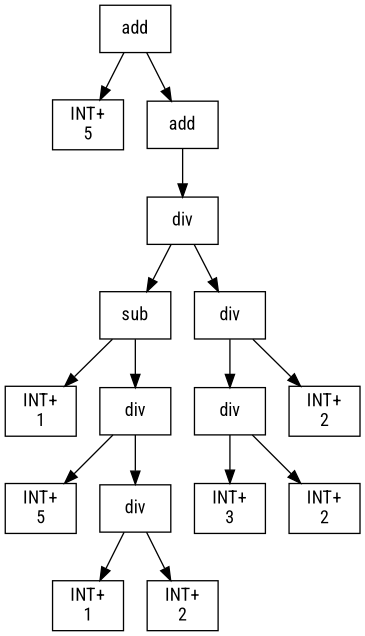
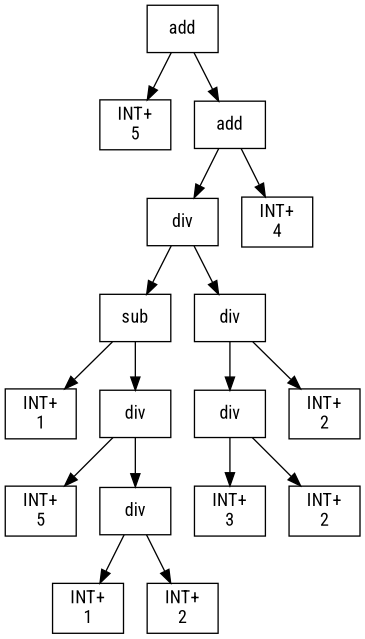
node "INT+ 4": added
